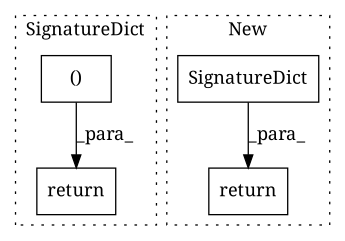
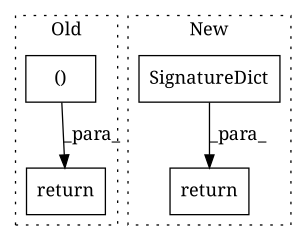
cluster "SignatureDict": label "SignatureDict" -> "Old"
